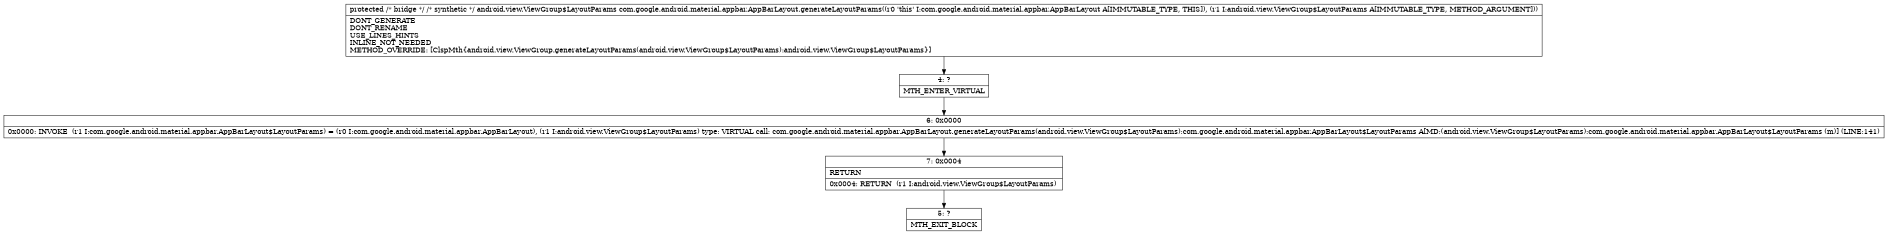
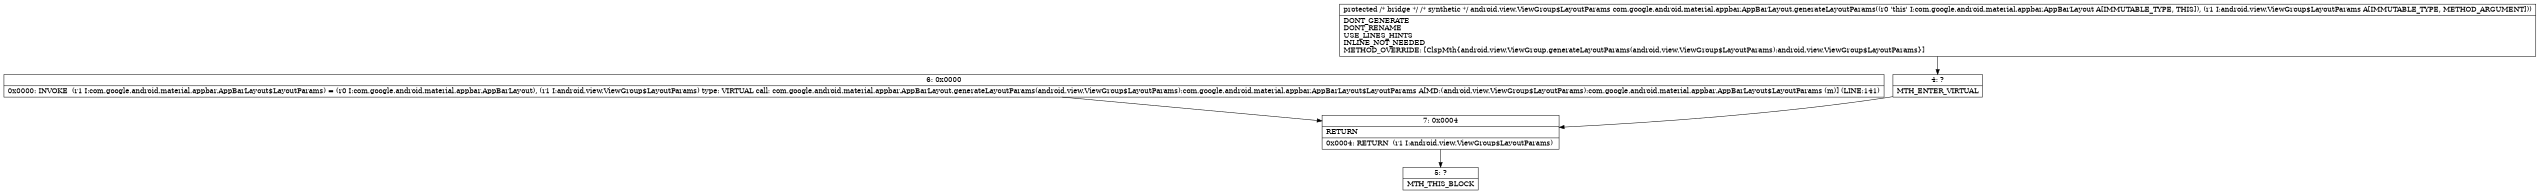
edge "4: ?" -> "6: 0x0000": now "4: ?" -> "7: 0x0004"
node "5: ?": text "MTH_EXIT_BLOCK" -> "MTH_THIS_BLOCK"
